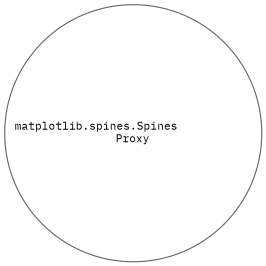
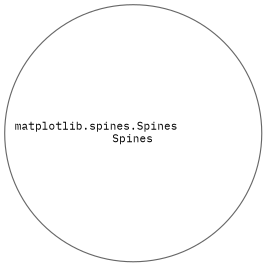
node "matplotlib.spines.Spines Proxy": label "matplotlib.spines.Spines Proxy" -> "matplotlib.spines.Spines Spines"
